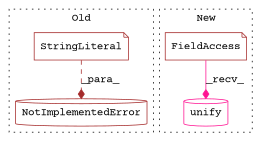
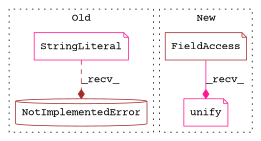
node "StringLiteral": color brown -> deeppink
edge "StringLiteral" -> "NotImplementedError": label "_para_" -> "_recv_"
node "unify": shape cylinder -> note
